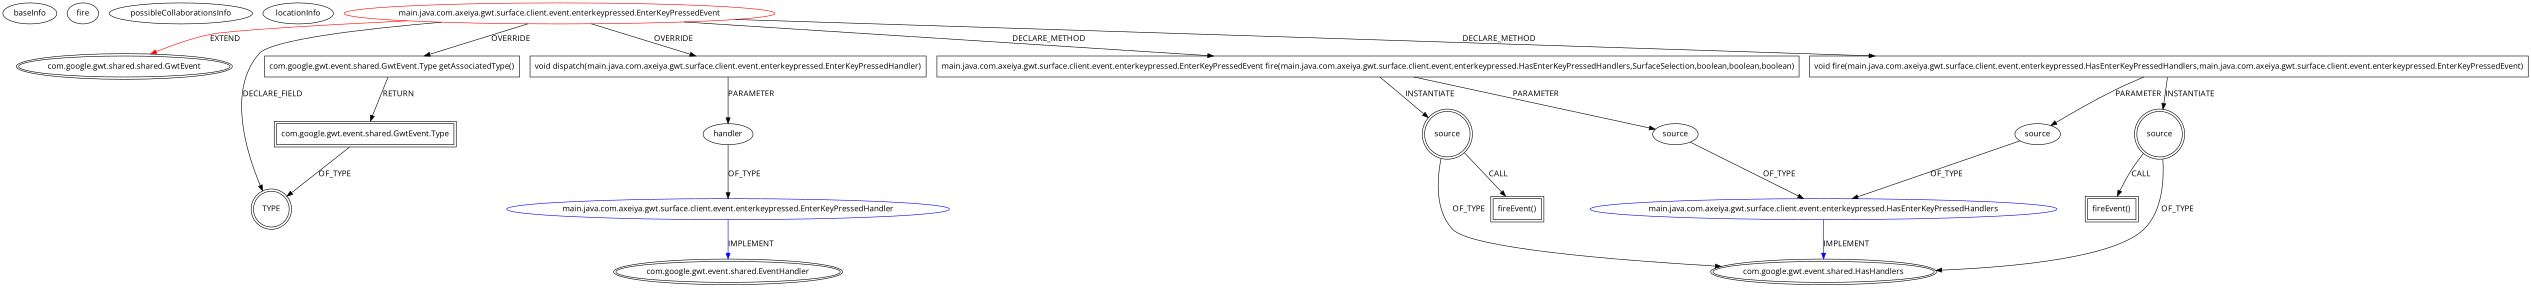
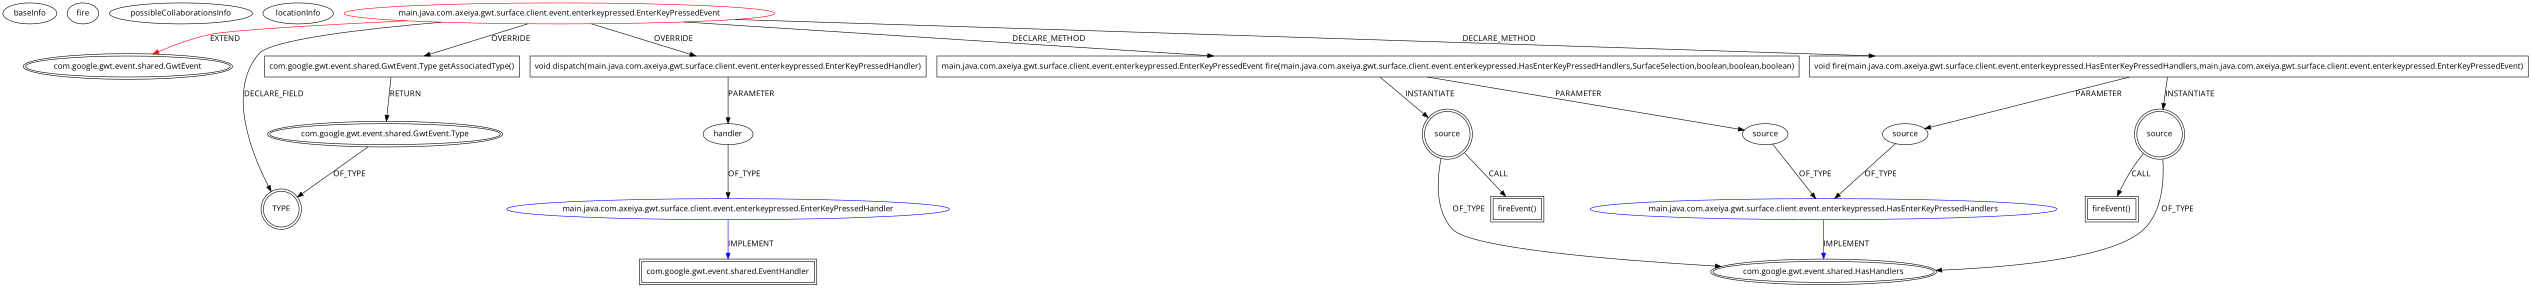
node "com.google.gwt.shared.shared.GwtEvent": label "com.google.gwt.shared.shared.GwtEvent" -> "com.google.gwt.event.shared.GwtEvent"
node "com.google.gwt.event.shared.GwtEvent.Type": shape box -> ellipse
node "com.google.gwt.event.shared.EventHandler": shape ellipse -> box
